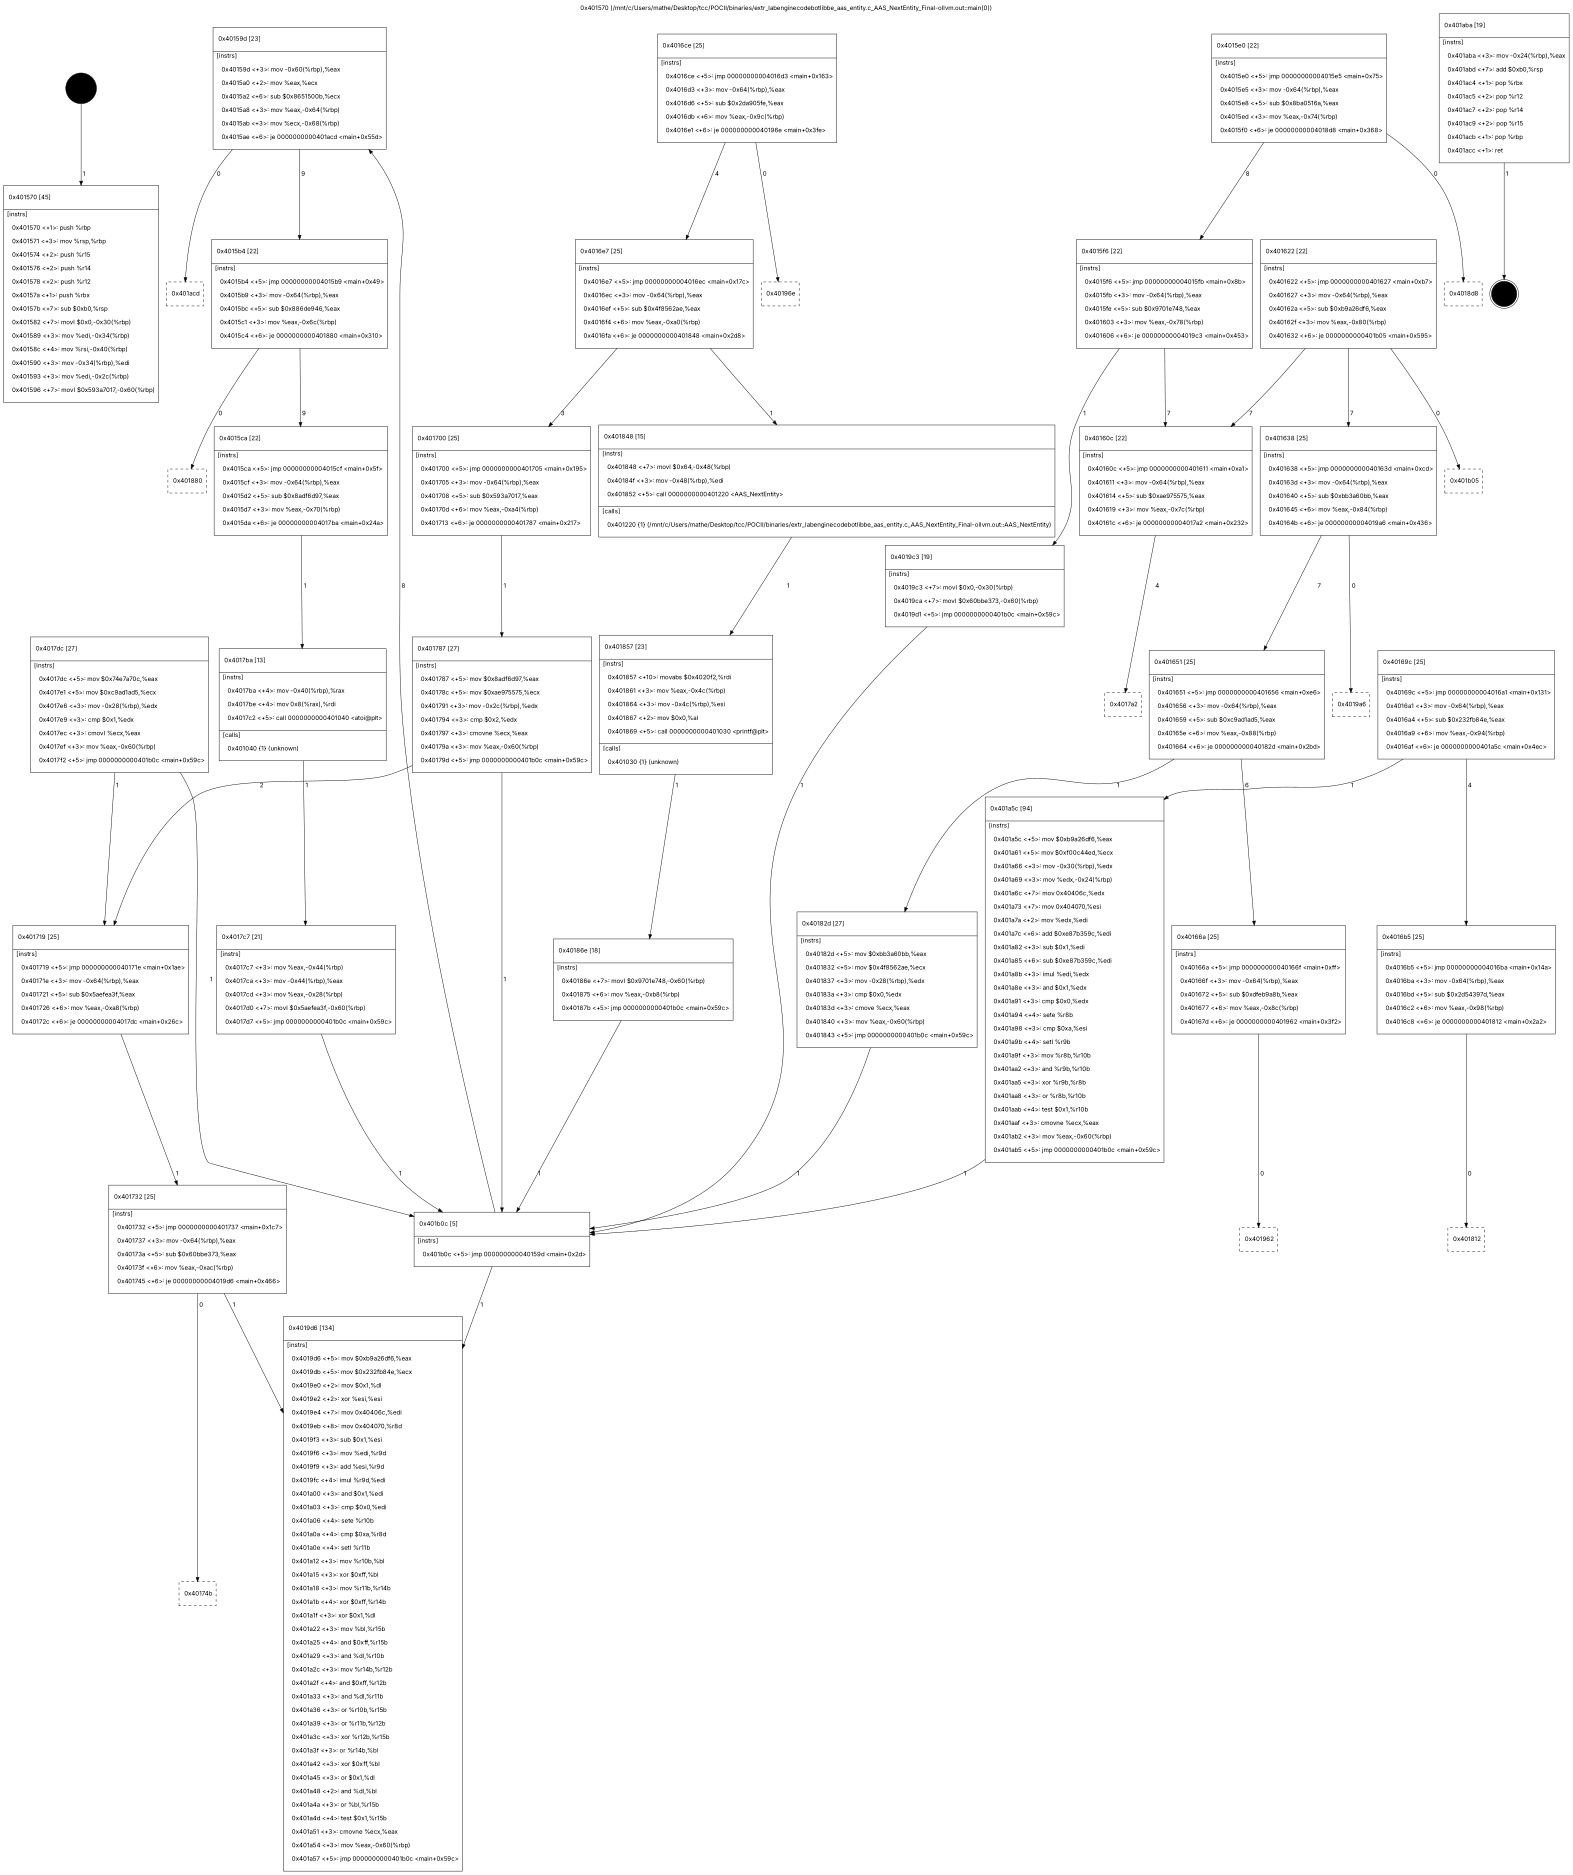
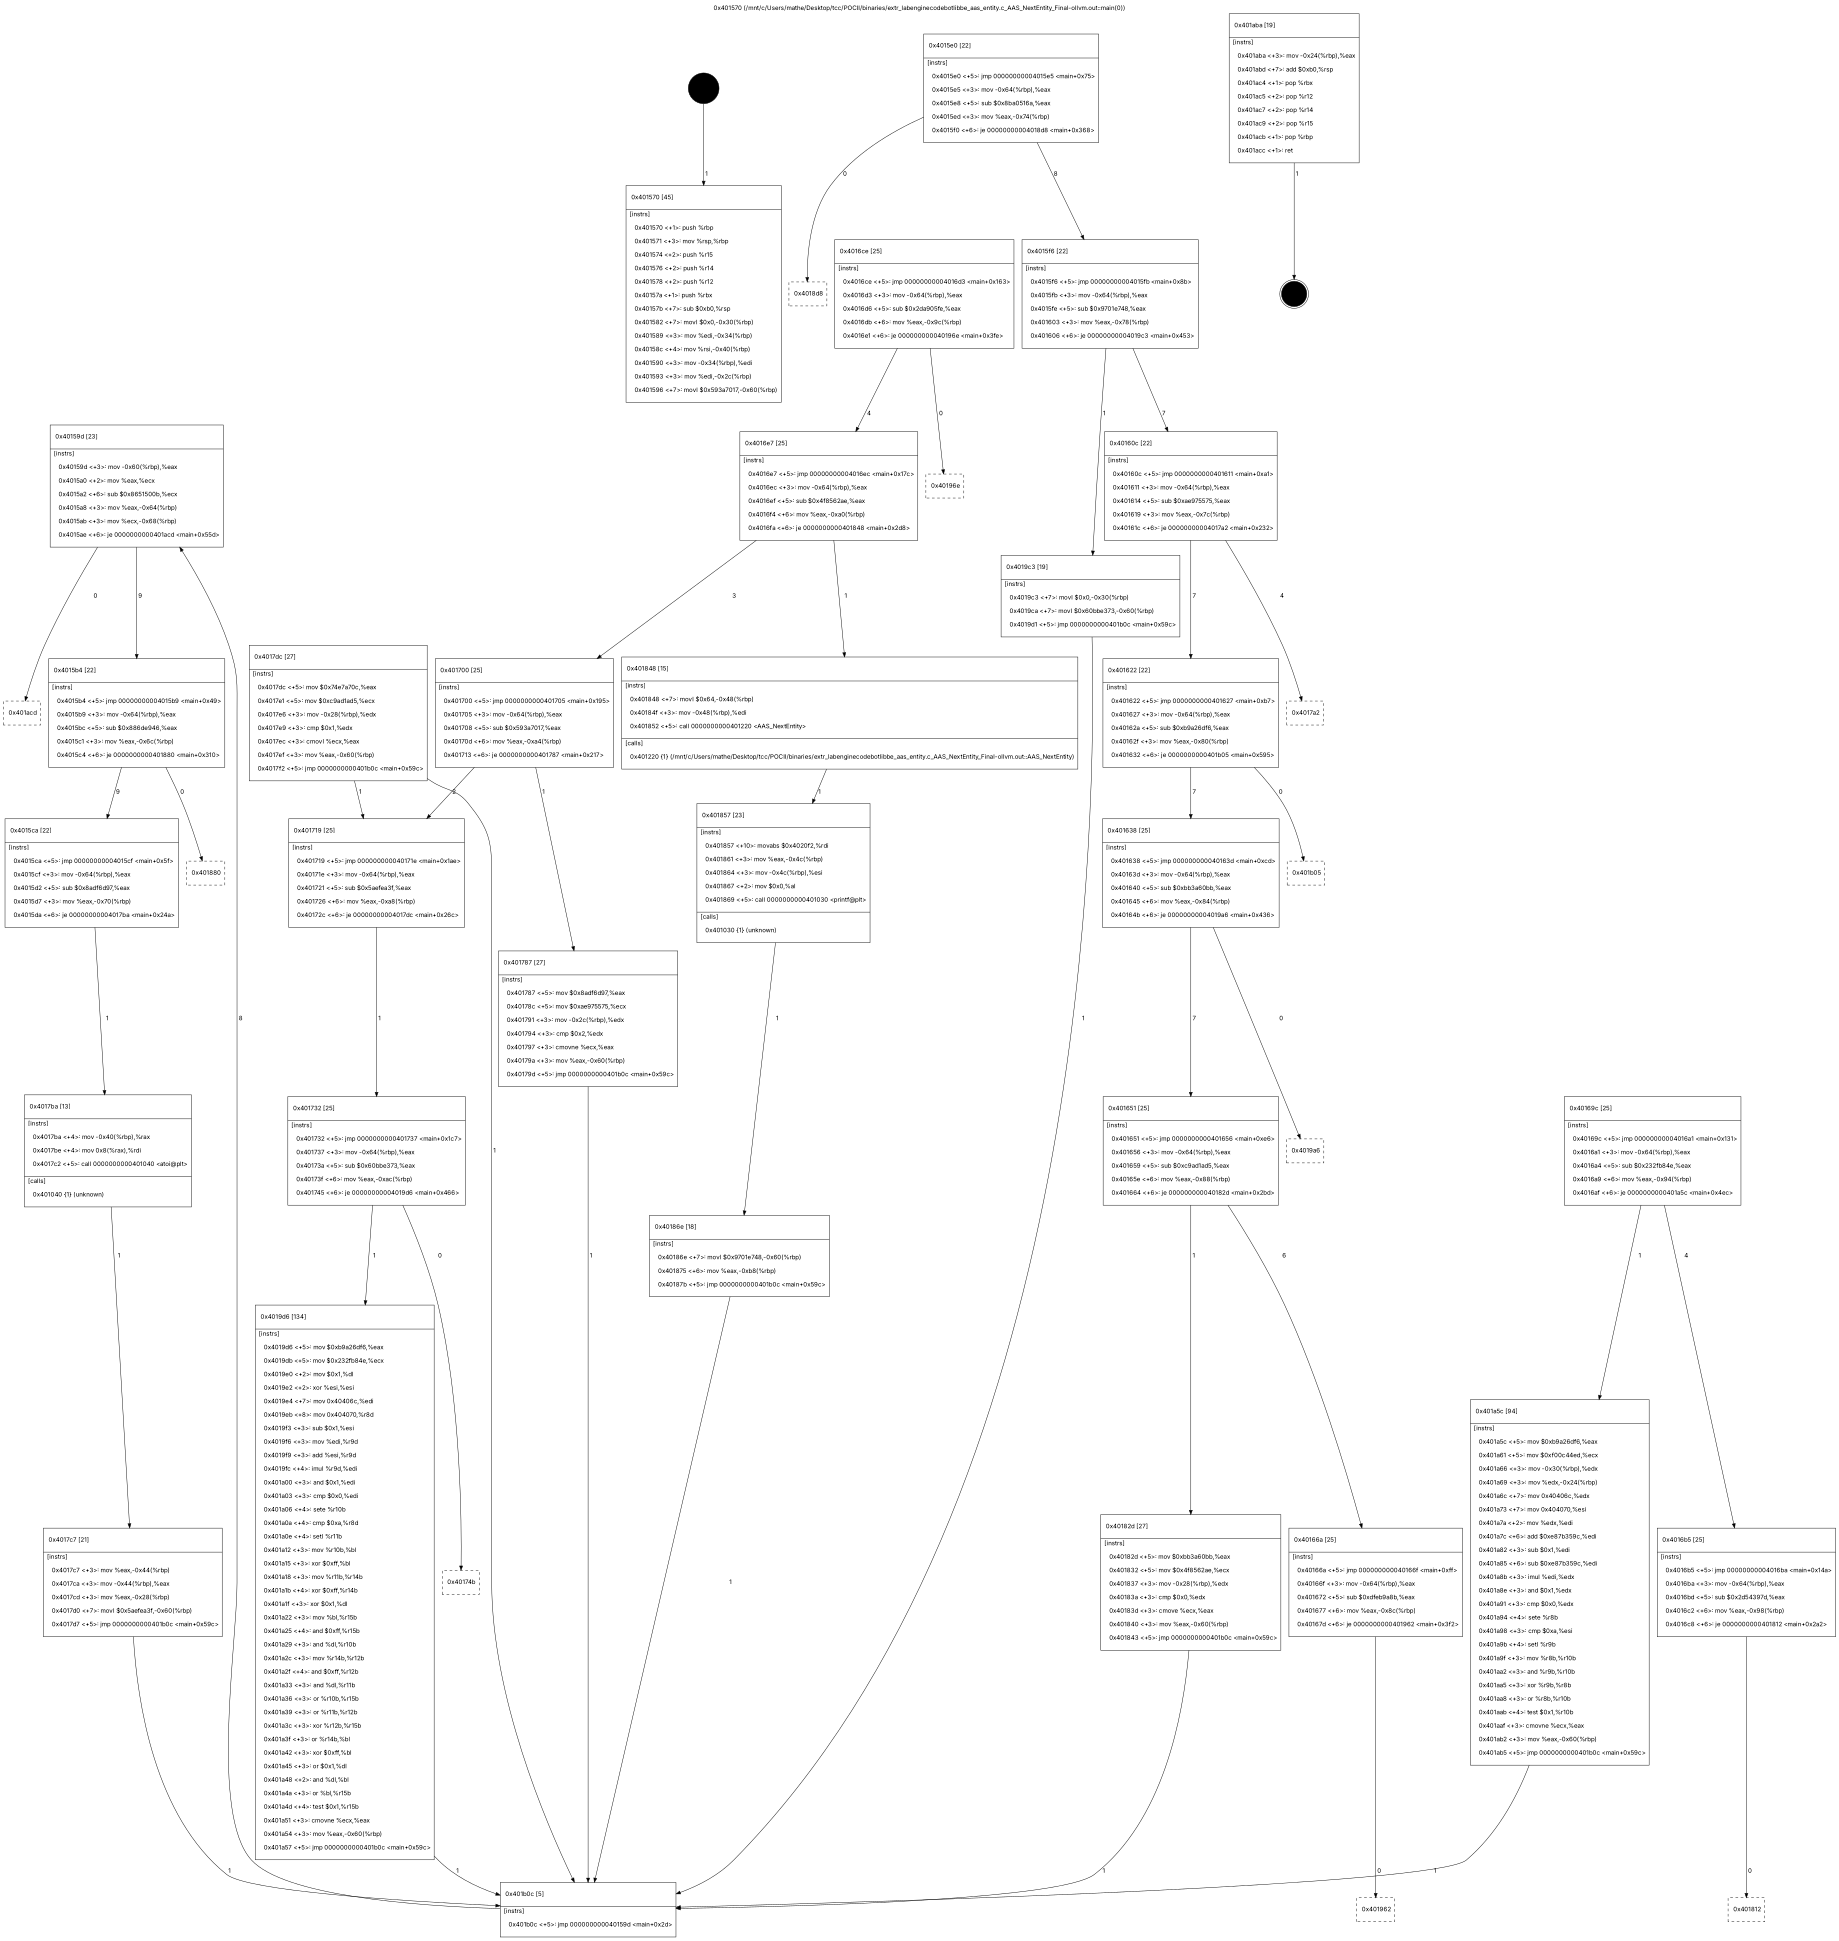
edge "0x401622 [22]" -> "0x40160c [22]": reversed
edge "0x401787 [27]" -> "0x401719 [25]": now "0x401700 [25]" -> "0x401719 [25]"
edge "0x401b0c [5]" -> "0x4019d6 [134]": reversed
